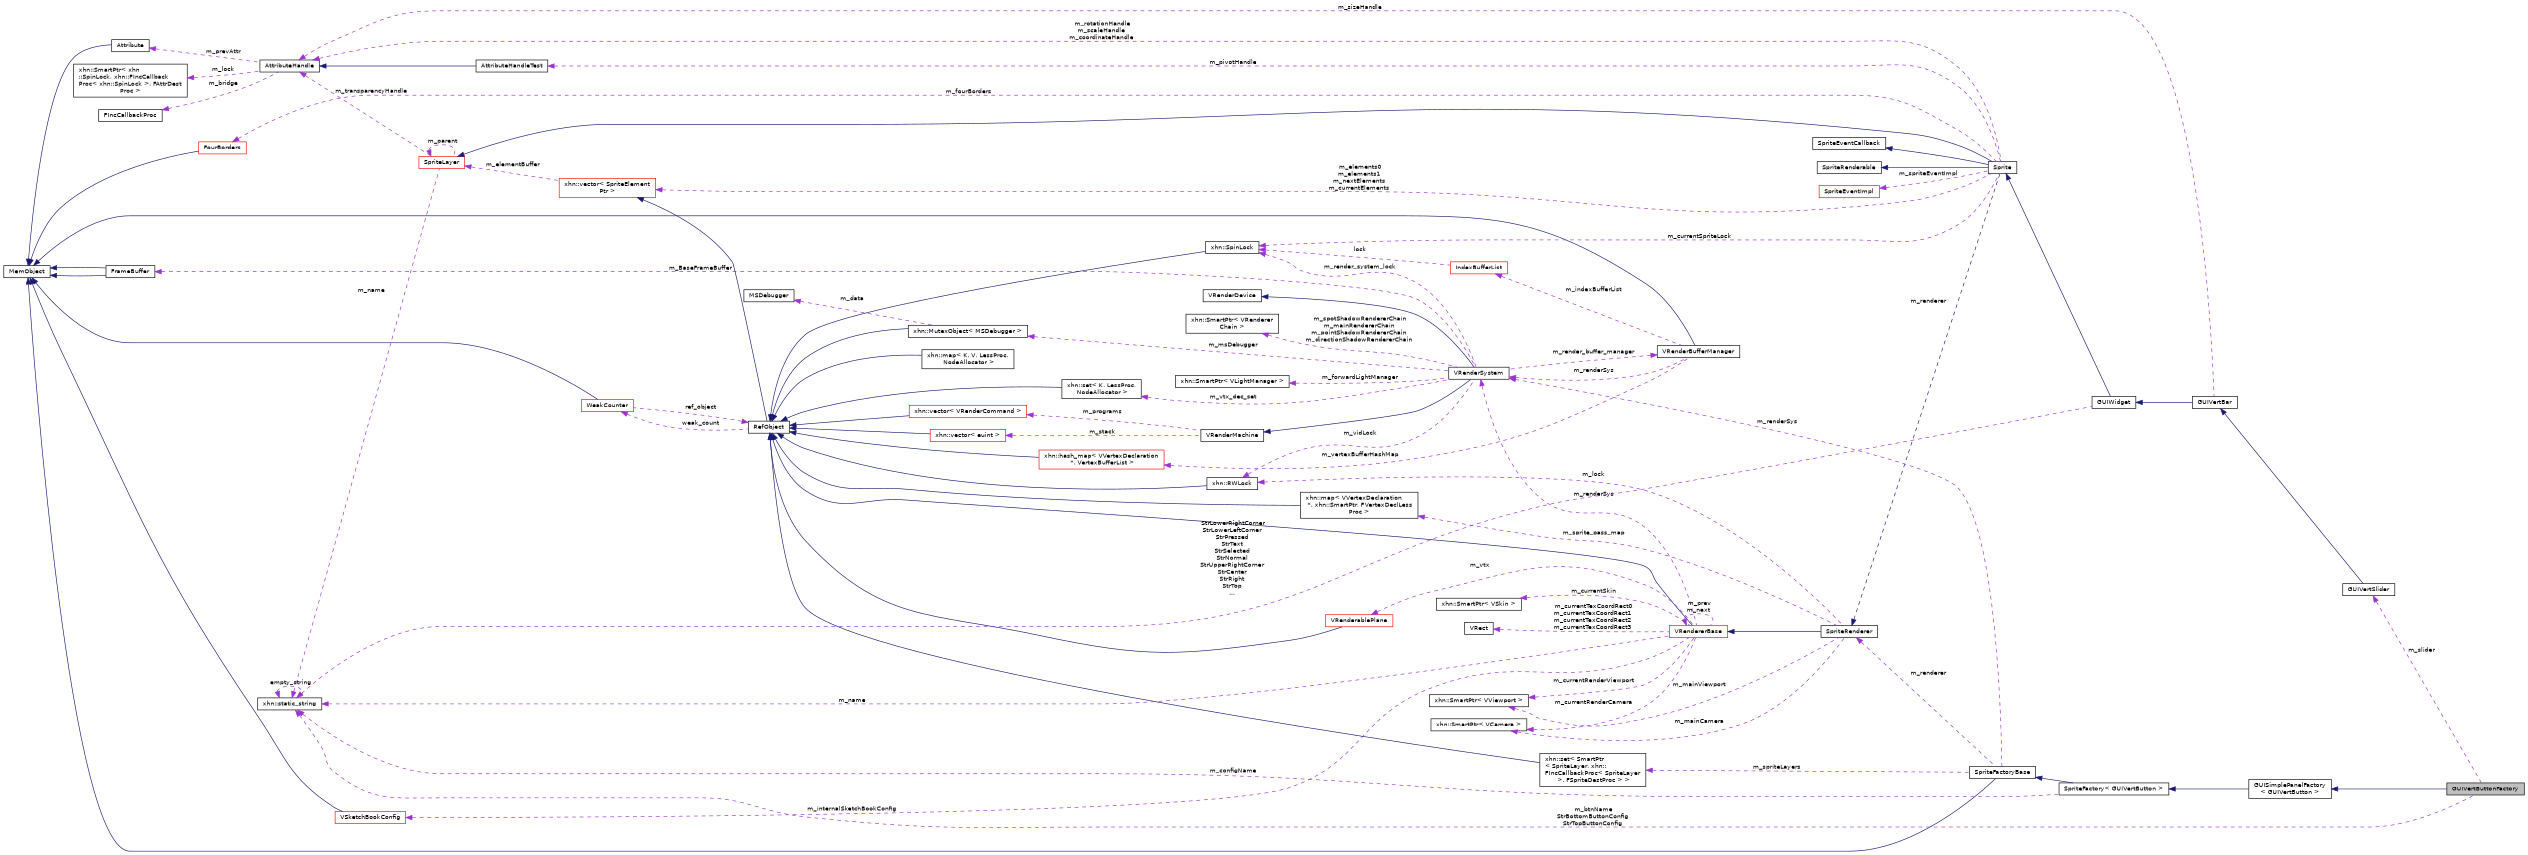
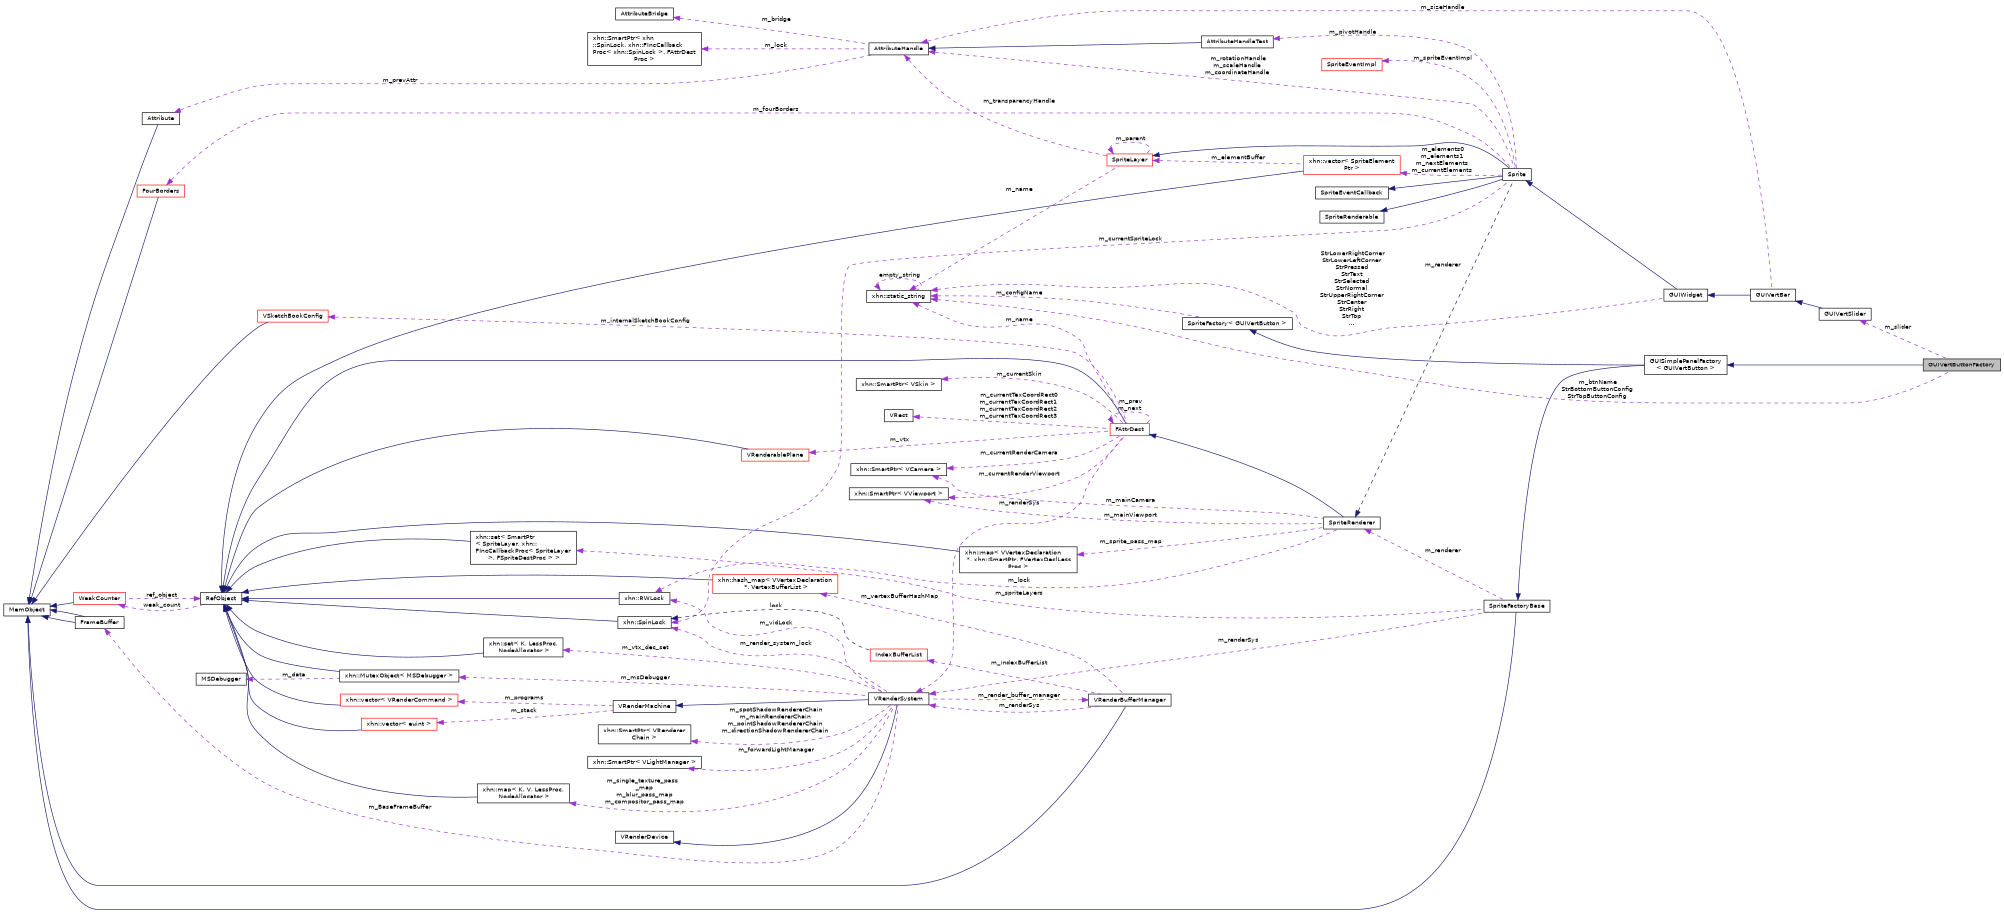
node "FIncCallbackProc": label "FIncCallbackProc" -> "AttributeBridge"
edge "IndexBufferList" -> "xhn::SpinLock": color darkorchid3 -> midnightblue
edge "RefObject" -> "xhn::vector< SpriteElement Ptr >": reversed
node "VRendererBase": label "VRendererBase" -> "FAttrDest"
edge "SpriteFactory< GUIVertButton >" -> "SpriteFactoryBase": now "GUISimplePanelFactory < GUIVertButton >" -> "SpriteFactoryBase"
edge "VRenderSystem" -> "xhn::map< K, V, LessProc, NodeAllocator >": added, label "m_single_texture_pass _map m_blur_pass_map m_compositor_pass_map"
